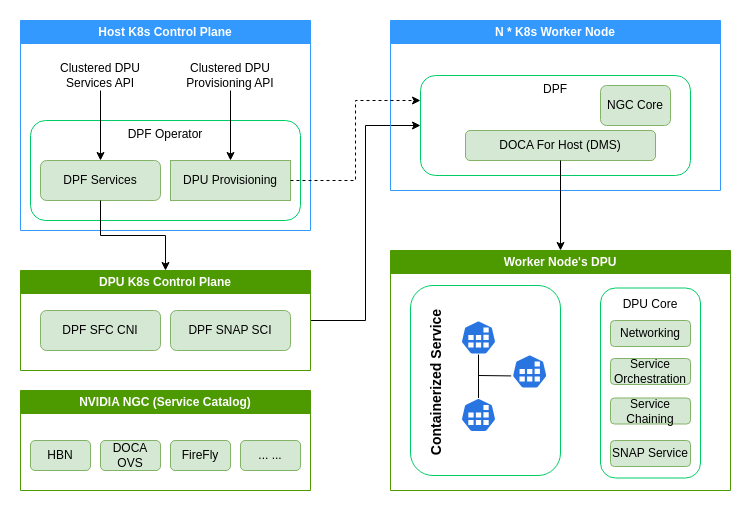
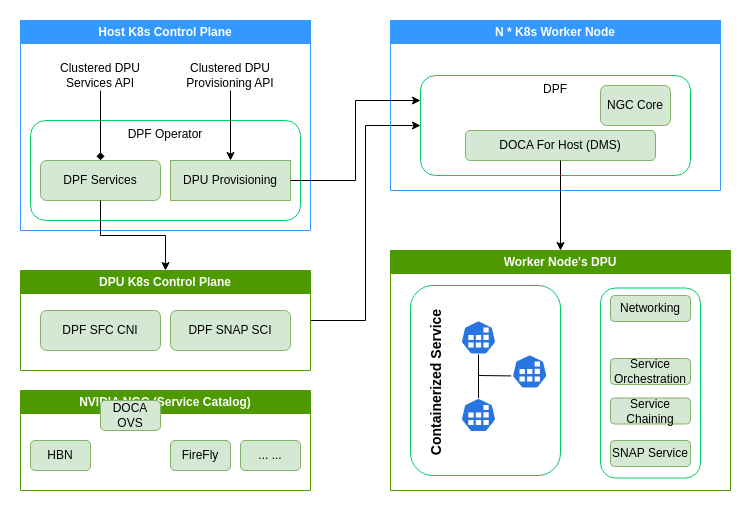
edge "DPU Provisioning" -> "DPF": style dashed -> solid
edge "Clustered DPU Services API" -> "DPF Services": arrowhead classic -> diamond
node "Networking": moved (651, 334) -> (651, 309)
node "DOCA OVS": moved (131, 456) -> (131, 416)
